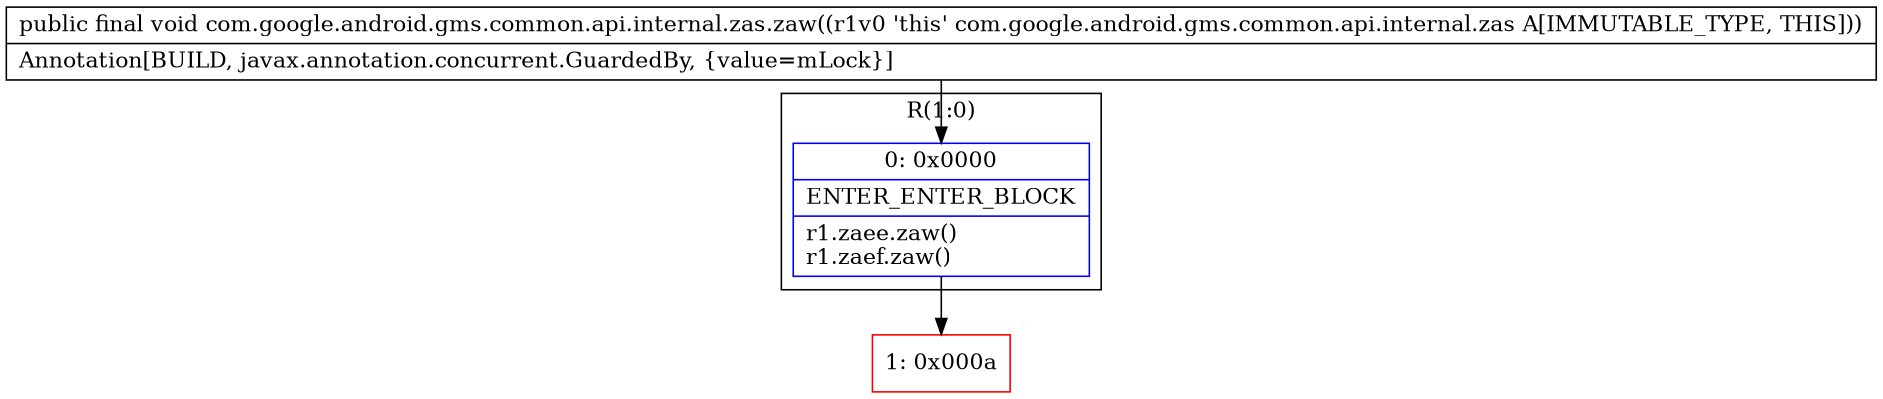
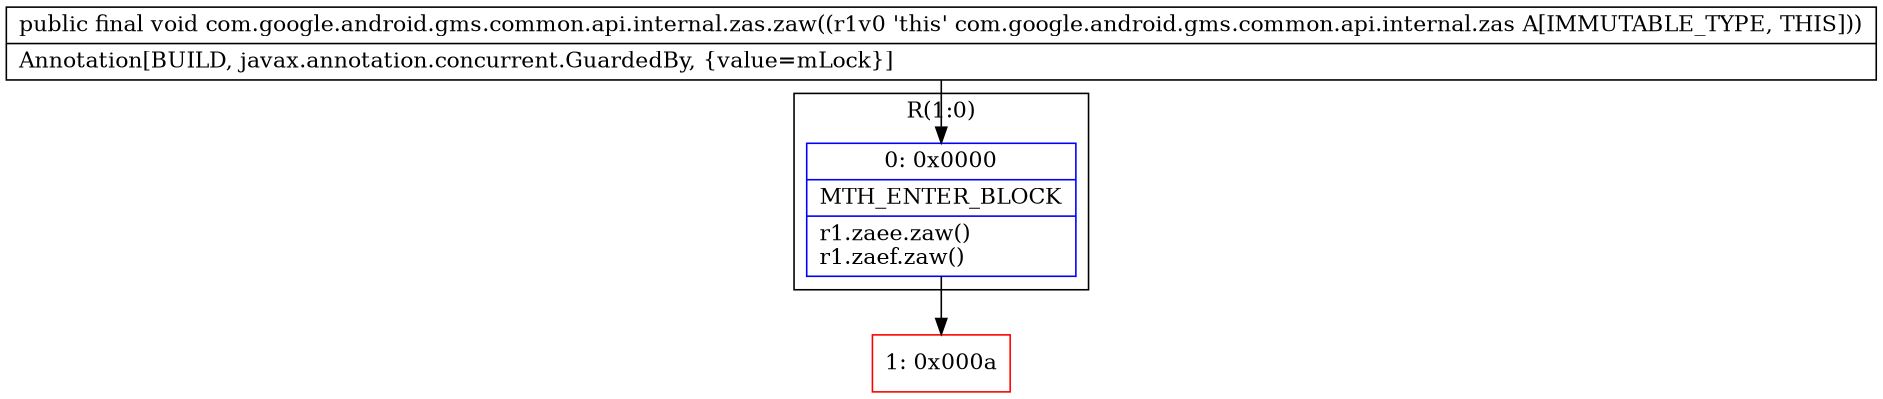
node "0: 0x0000": text "ENTER_ENTER_BLOCK" -> "MTH_ENTER_BLOCK"
